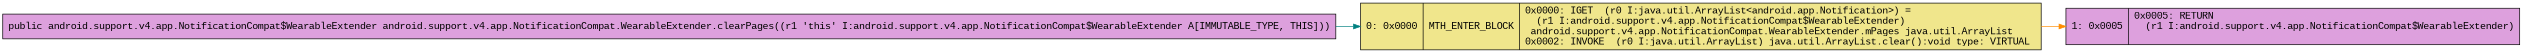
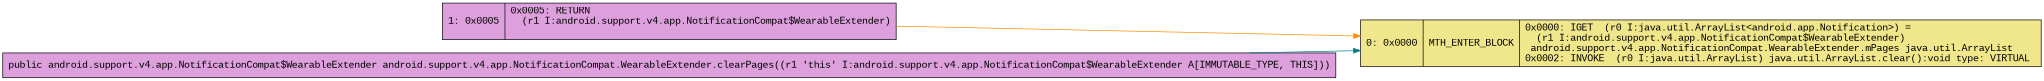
edge "0: 0x0000" -> "1: 0x0005": reversed
